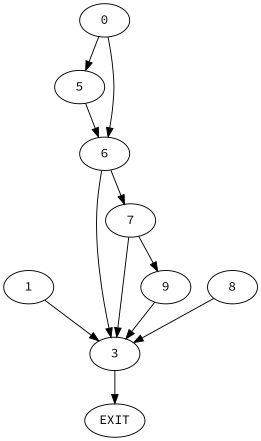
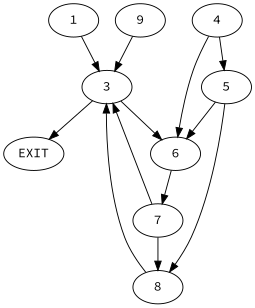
node "0": label "0" -> "4"
edge "5" -> "8": added
edge "6" -> "3": reversed
edge "7" -> "9": now "7" -> "8"
